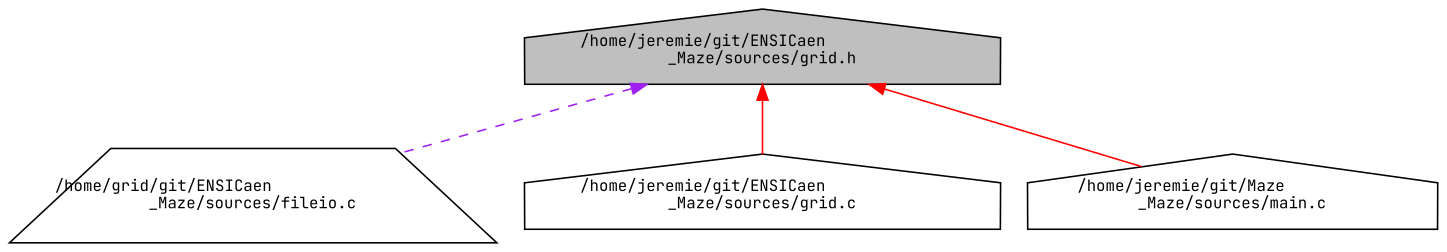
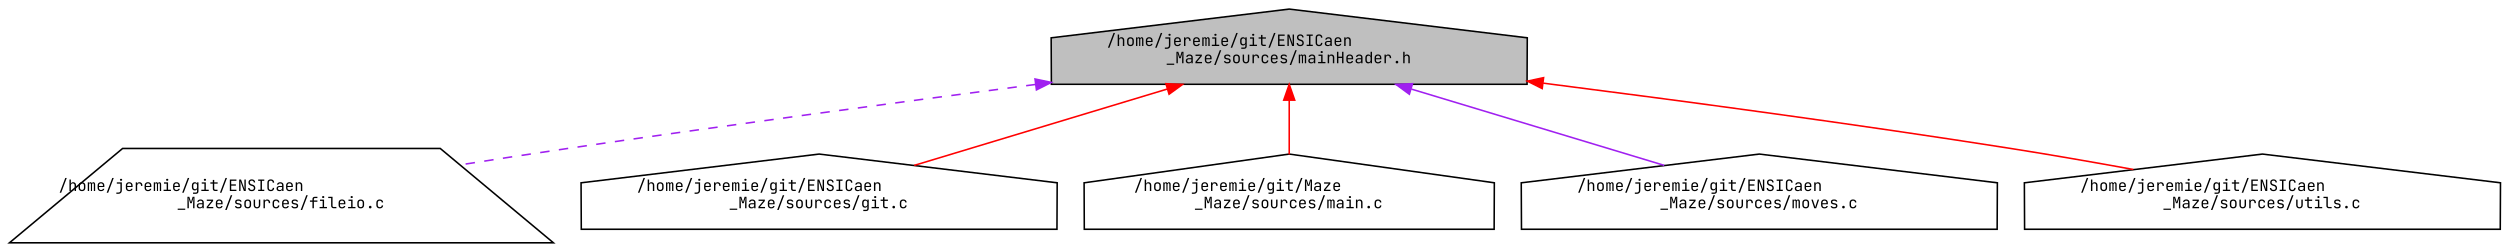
node "/home/jeremie/git/ENSICaen _Maze/sources/grid.h": label "/home/jeremie/git/ENSICaen _Maze/sources/grid.h" -> "/home/jeremie/git/ENSICaen _Maze/sources/mainHeader.h"
node "/home/grid/git/ENSICaen _Maze/sources/fileio.c": label "/home/grid/git/ENSICaen _Maze/sources/fileio.c" -> "/home/jeremie/git/ENSICaen _Maze/sources/fileio.c"
node "/home/jeremie/git/ENSICaen _Maze/sources/grid.c": label "/home/jeremie/git/ENSICaen _Maze/sources/grid.c" -> "/home/jeremie/git/ENSICaen _Maze/sources/git.c"
node "/home/jeremie/git/ENSICaen _Maze/sources/moves.c": added
node "/home/jeremie/git/ENSICaen _Maze/sources/utils.c": added
